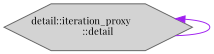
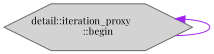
node "detail::iteration_proxy ::detail": label "detail::iteration_proxy ::detail" -> "detail::iteration_proxy ::begin"
